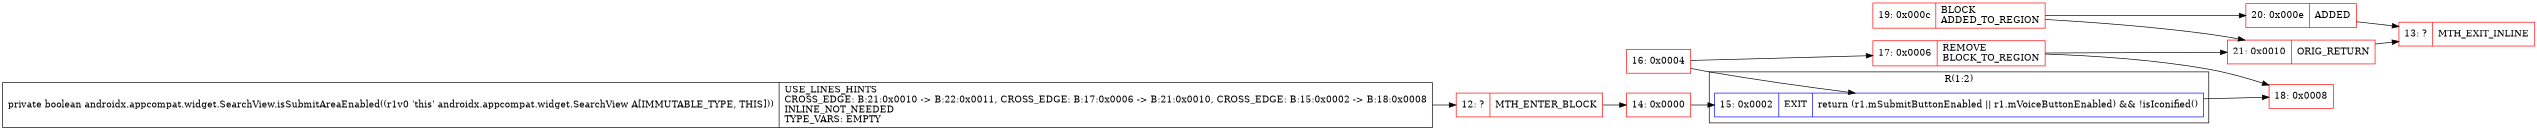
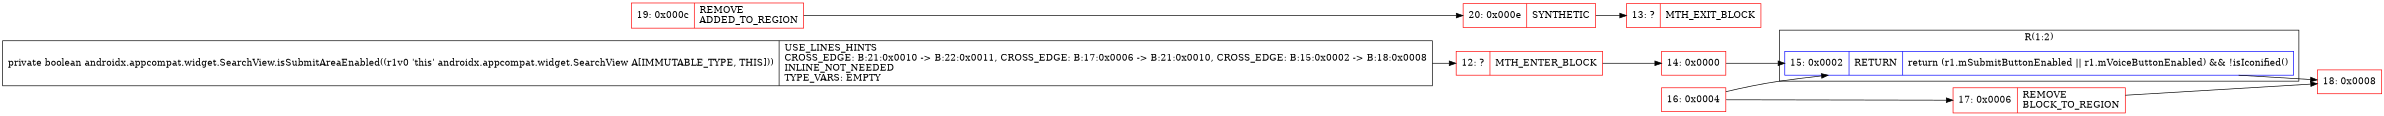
node "19: 0x000c": text "BLOCK" -> "REMOVE"
node "20: 0x000e": text "ADDED" -> "SYNTHETIC"
node "13: ?": text "MTH_EXIT_INLINE" -> "MTH_EXIT_BLOCK"
node "21: 0x0010": removed
node "15: 0x0002": text "EXIT" -> "RETURN"
